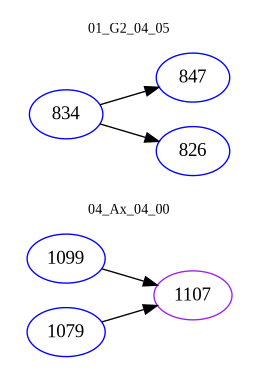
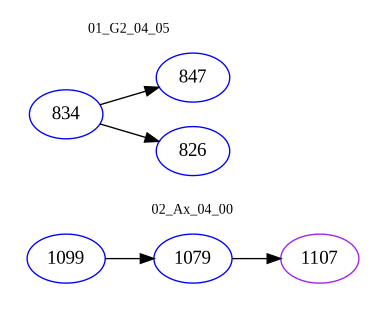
cluster "04_Ax_04_00": label "04_Ax_04_00" -> "02_Ax_04_00"
edge "1099" -> "1107": now "1099" -> "1079"
